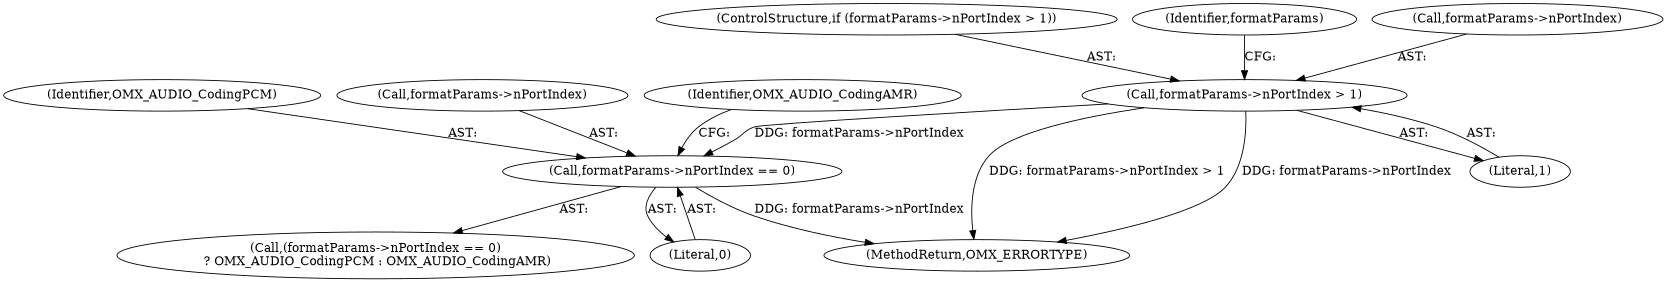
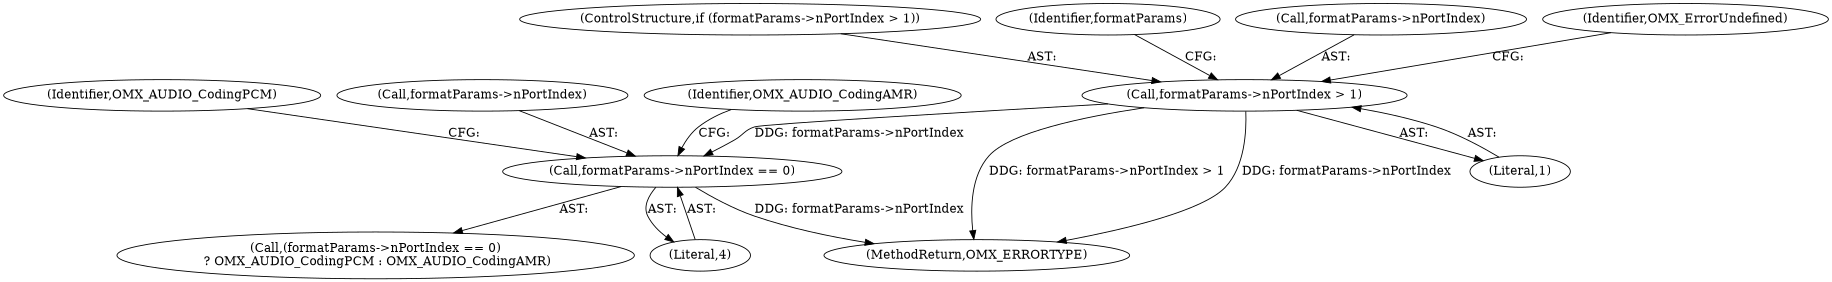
node "(Identifier,OMX_ErrorUndefined)": added
edge "(Identifier,OMX_AUDIO_CodingPCM)" -> "(Call,formatParams->nPortIndex == 0)": label "AST: " -> "CFG: "
node "(Literal,0)": label "(Literal,0)" -> "(Literal,4)"
